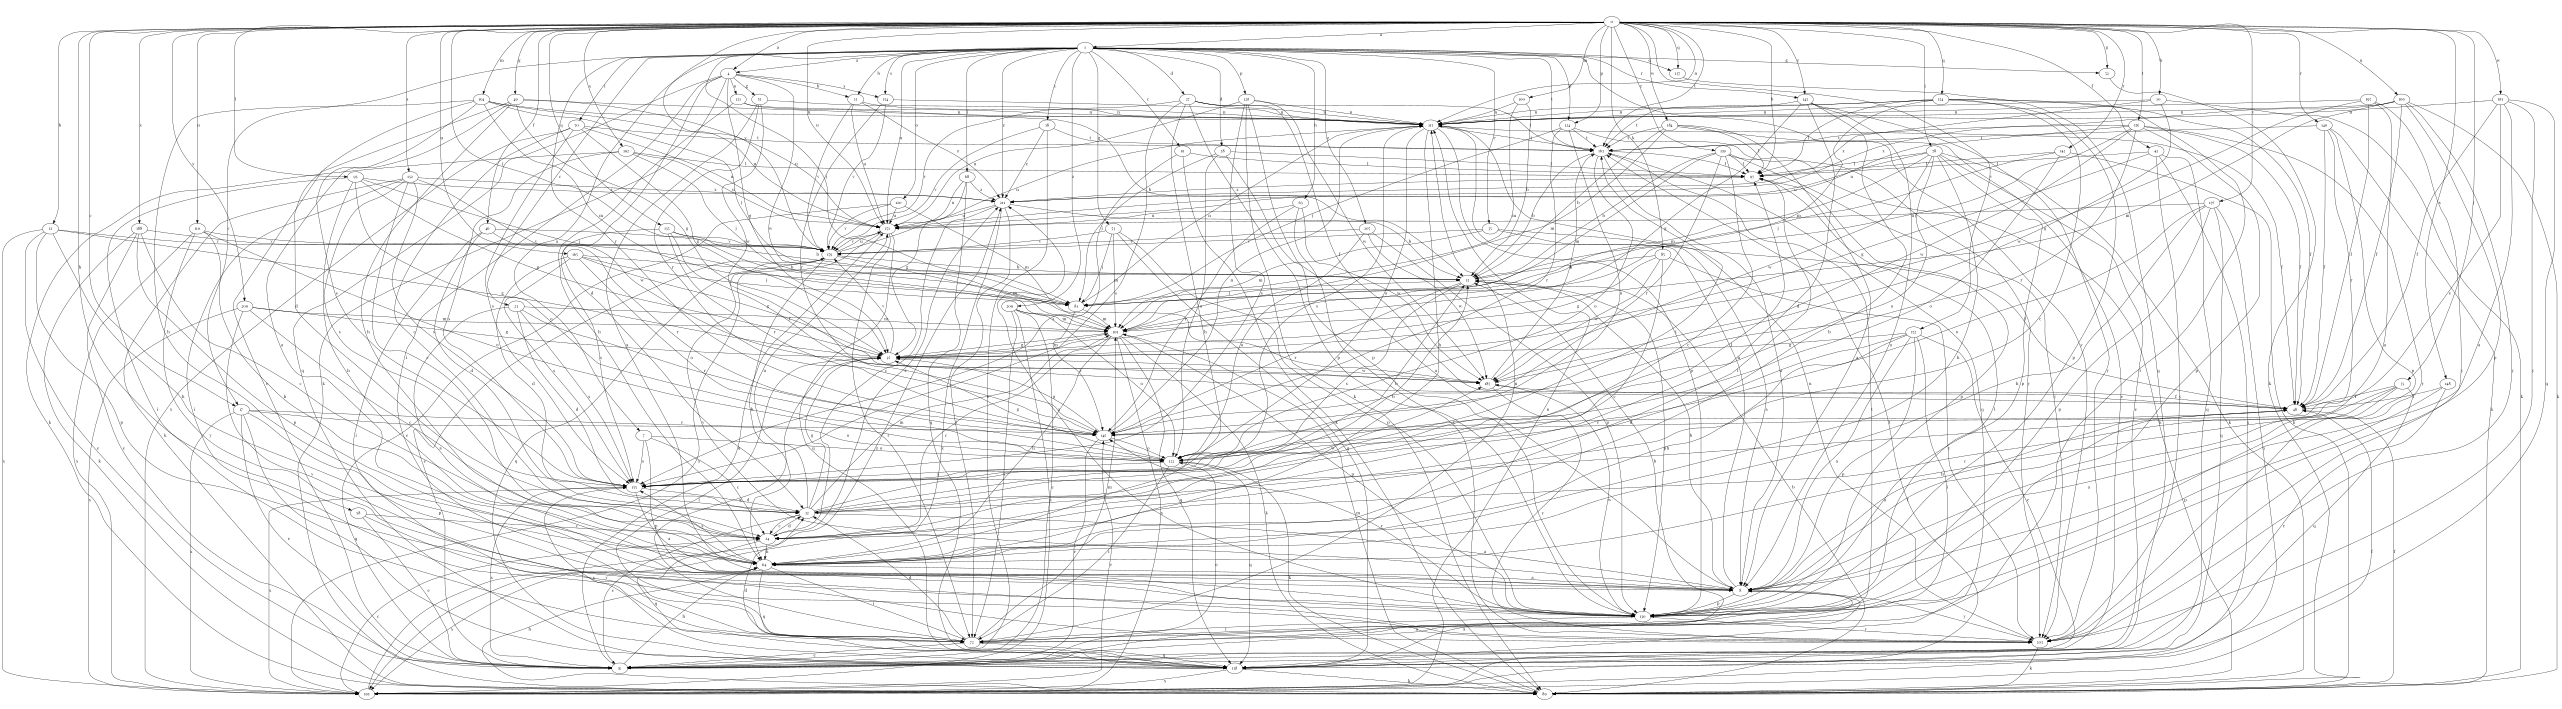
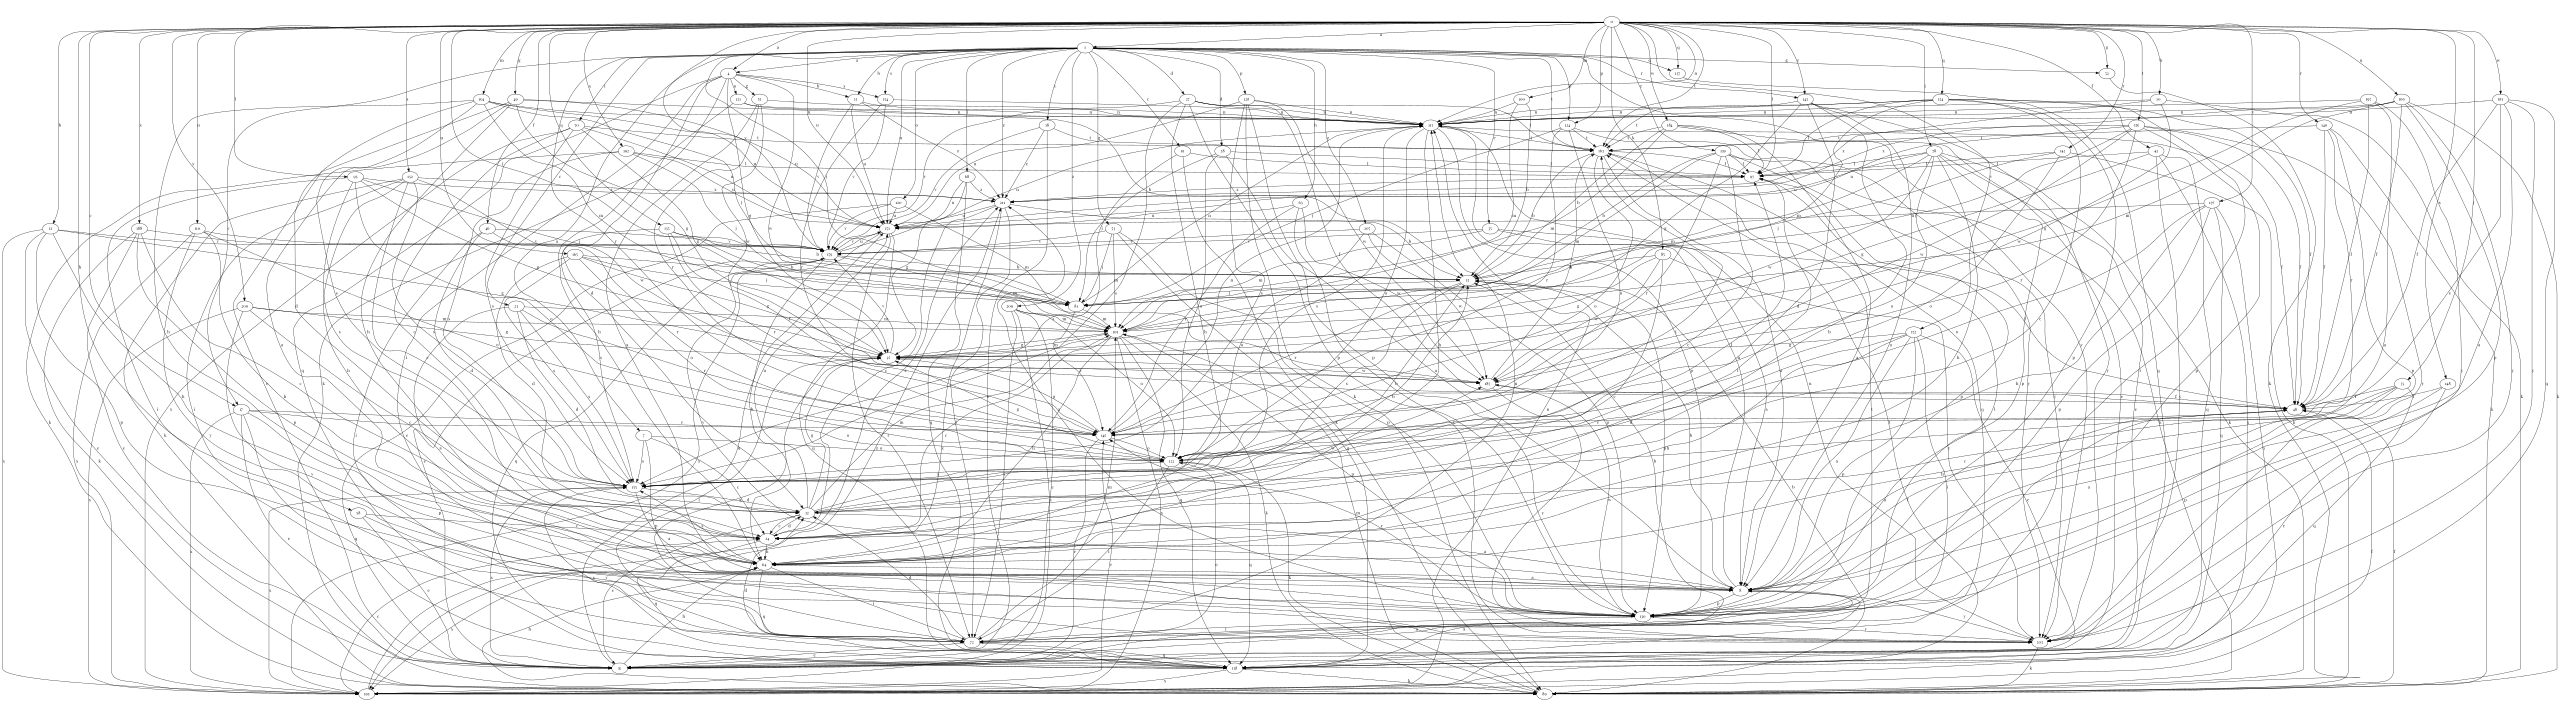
edge "0" -> "97": label "b" -> "l"
